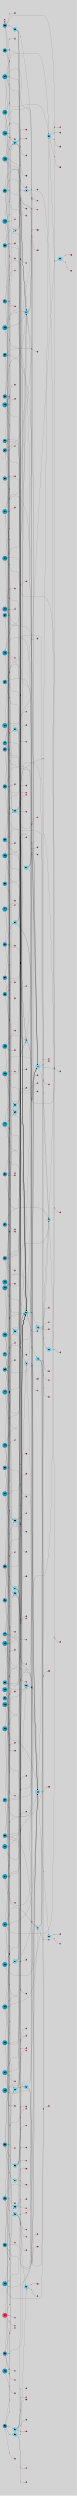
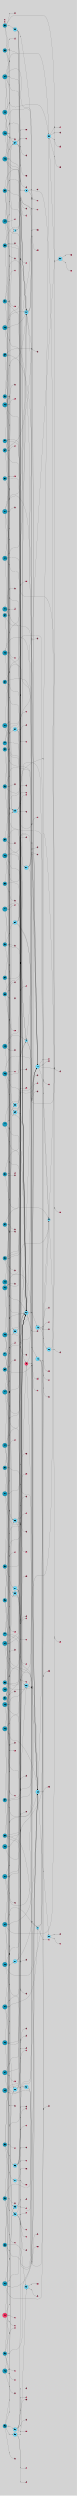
node "T24": fillcolor #66ddff -> #ff3366
